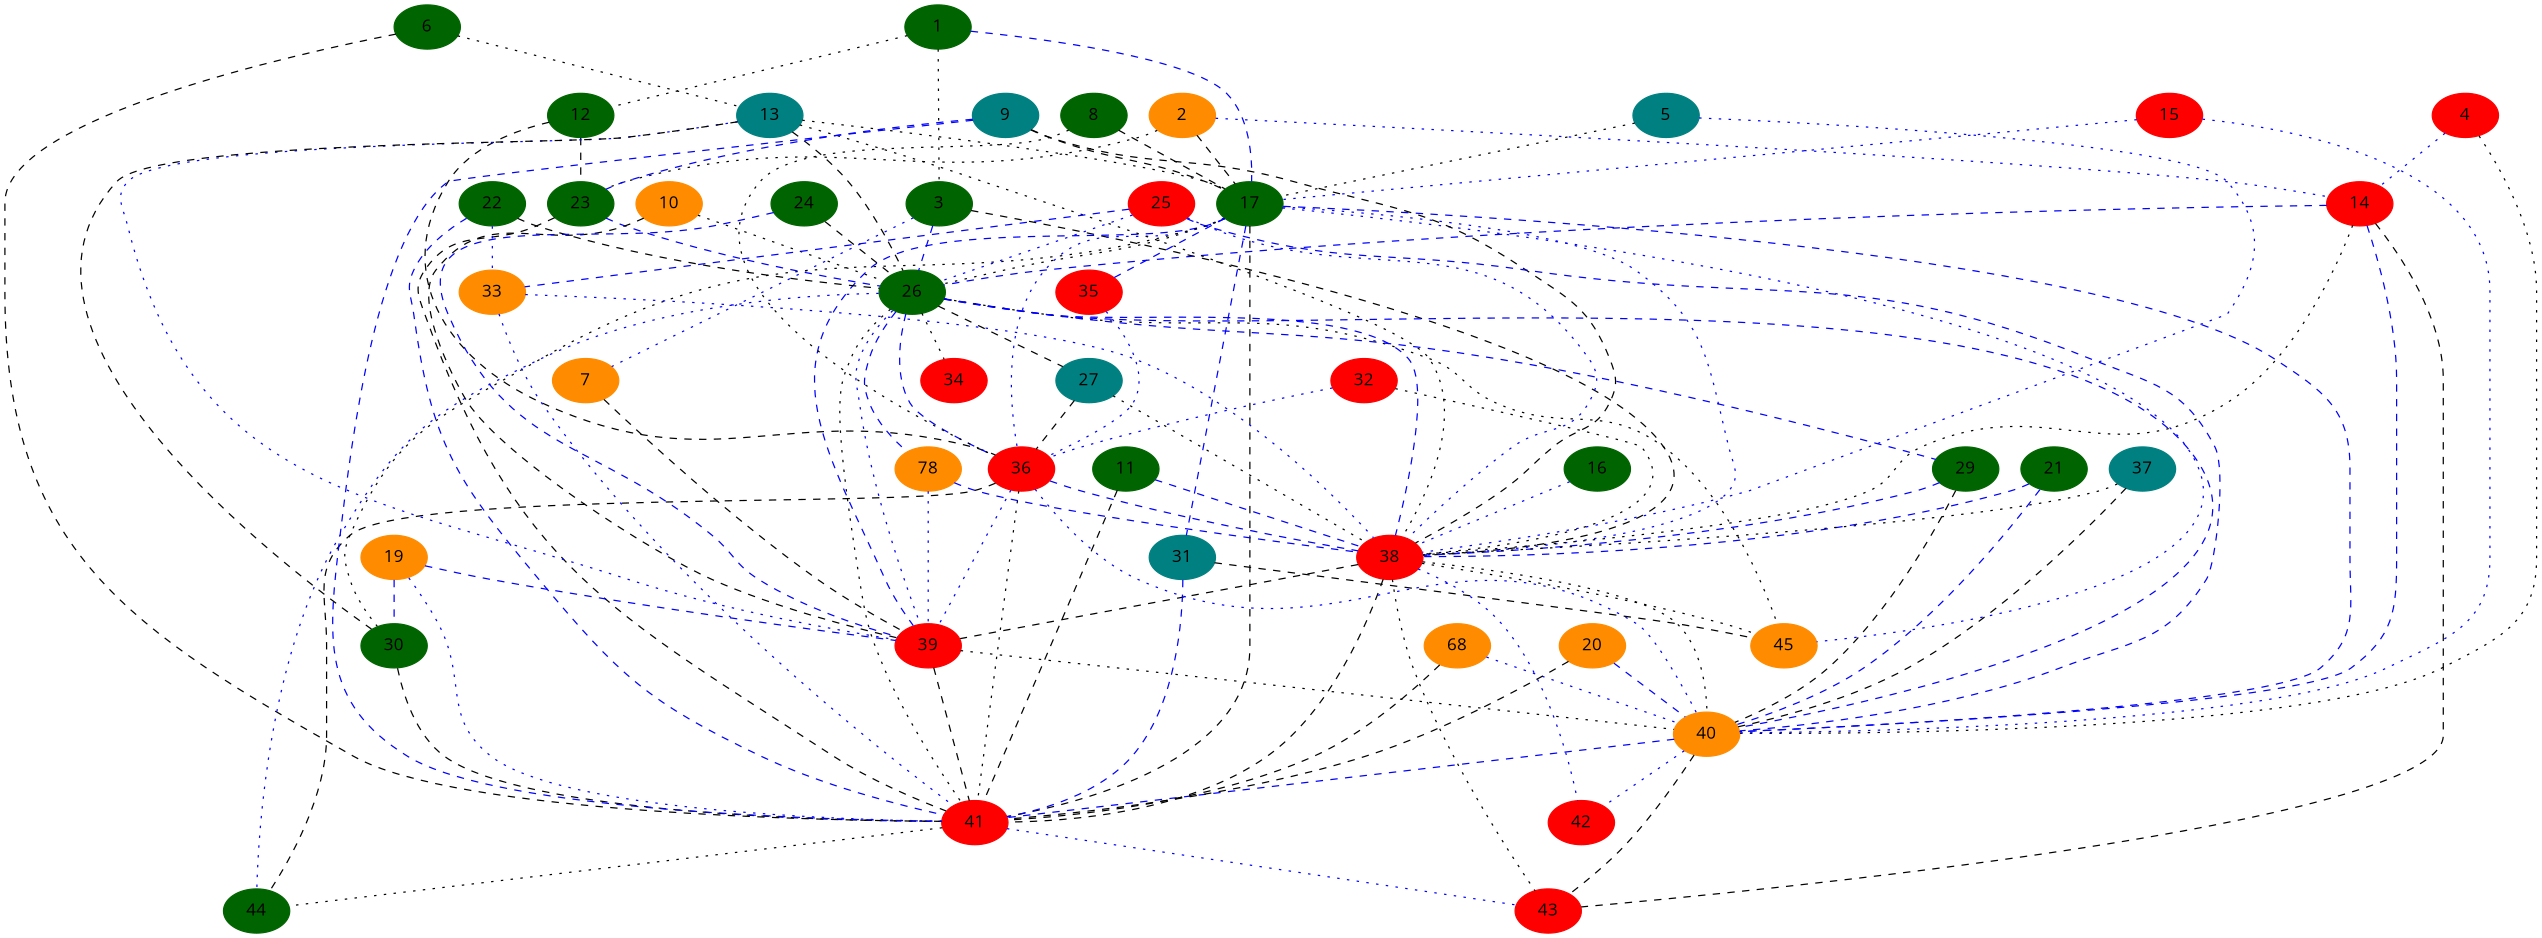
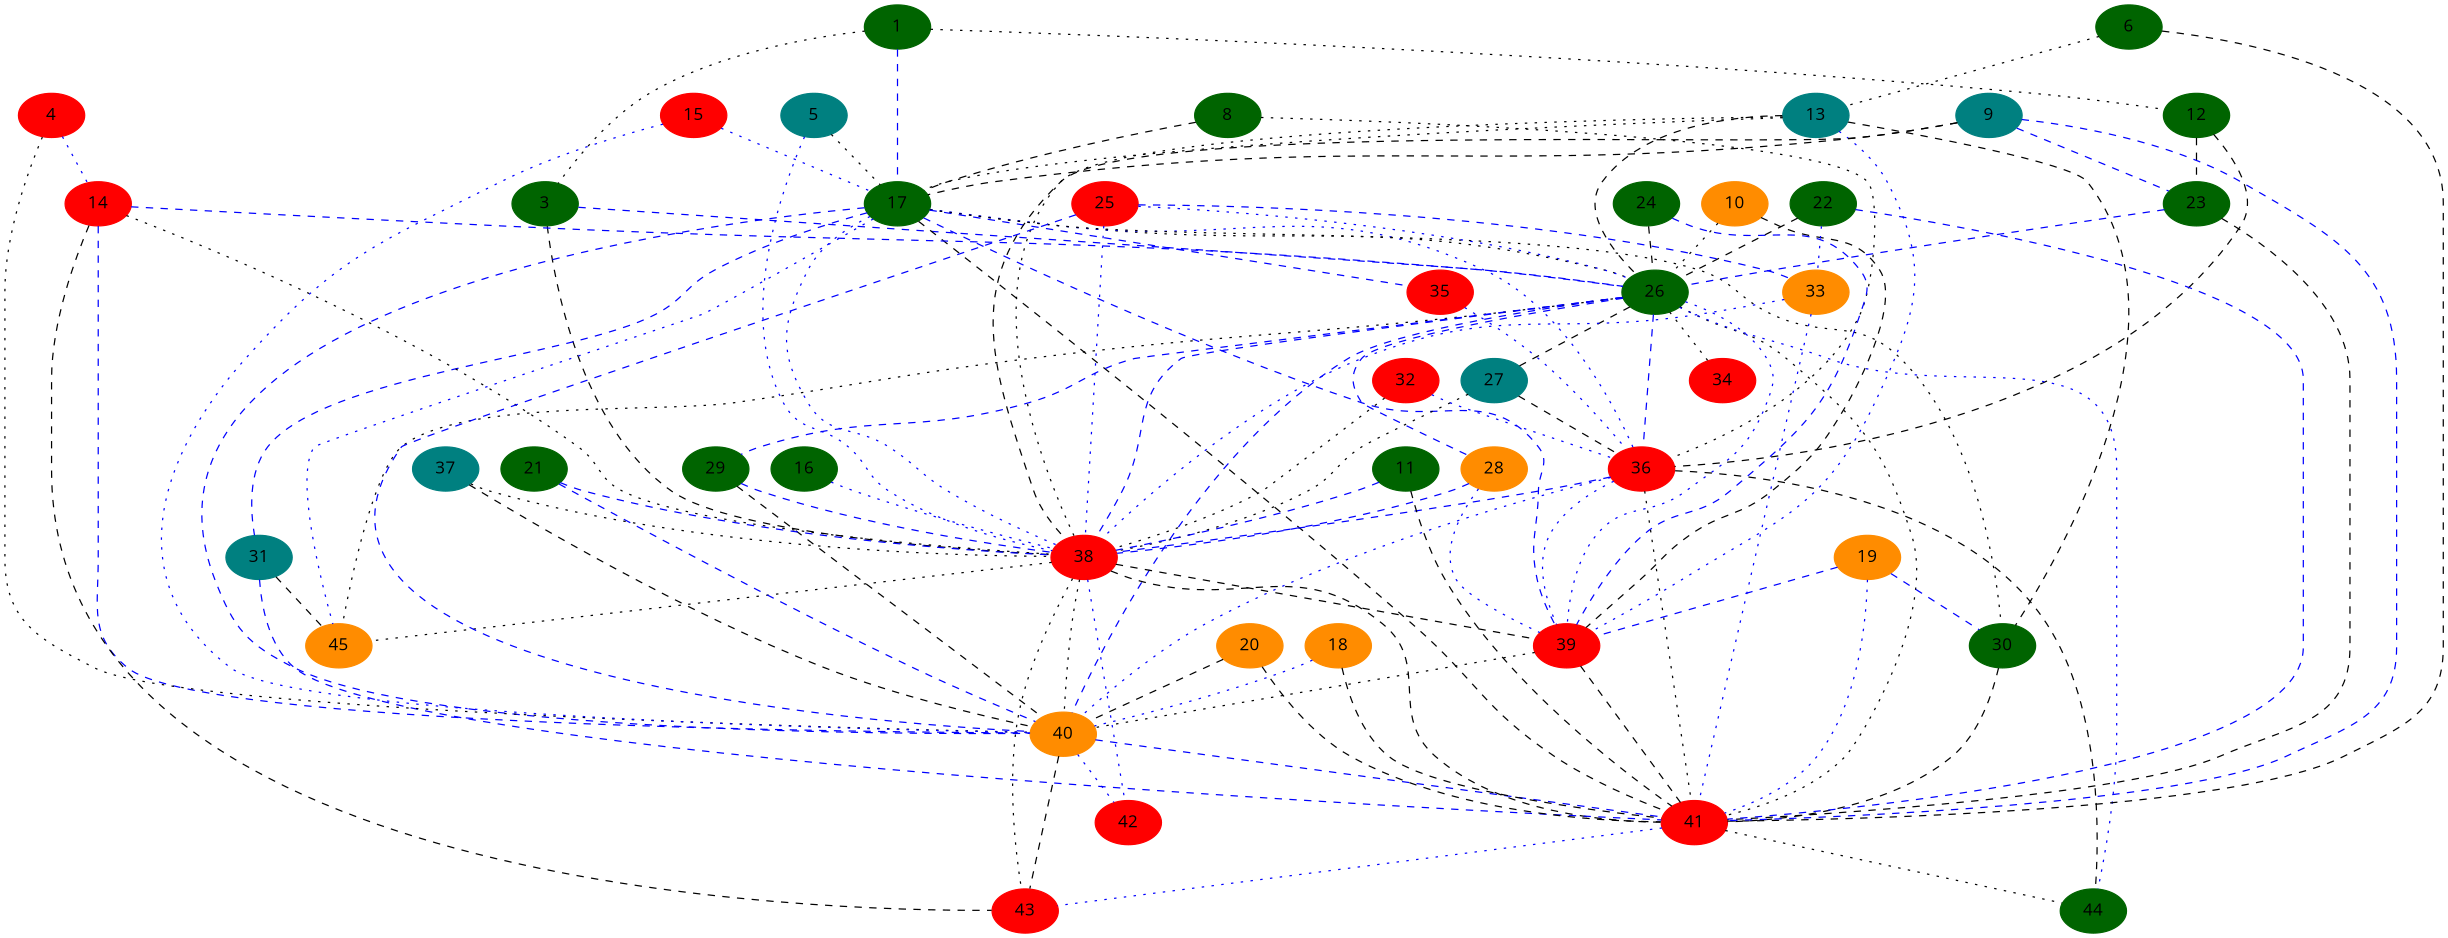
node "2": removed
node "7": removed
node "78": label "78" -> "28"
node "68": label "68" -> "18"
edge "20" -- "40": color blue -> black
